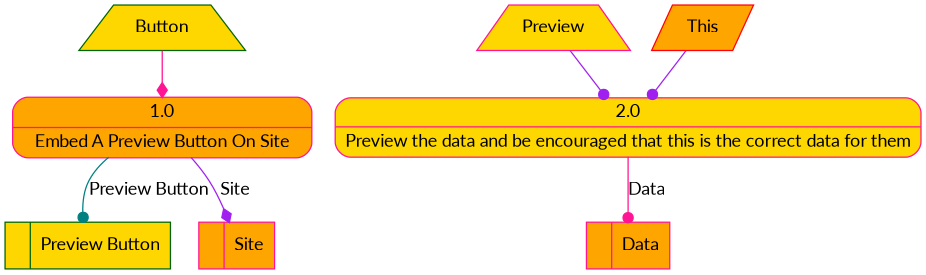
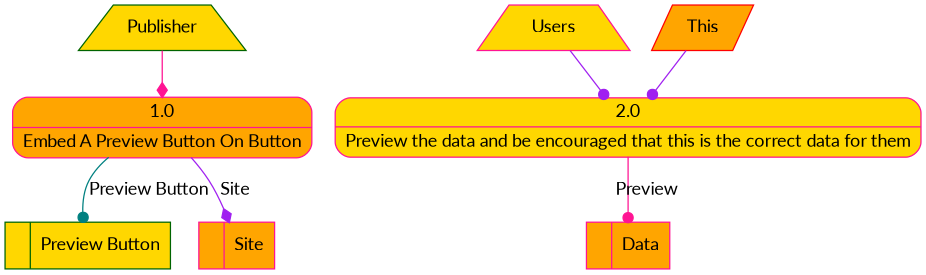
node "Button": label "Button" -> "Publisher"
node "Preview": label "Preview" -> "Users"
node "1.0": text "Embed A Preview Button On Site" -> "Embed A Preview Button On Button"
edge "2.0" -> "Data": label "Data" -> "Preview"
